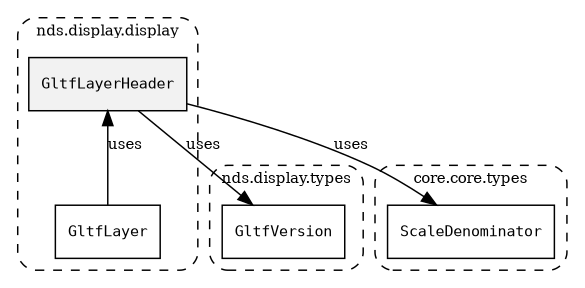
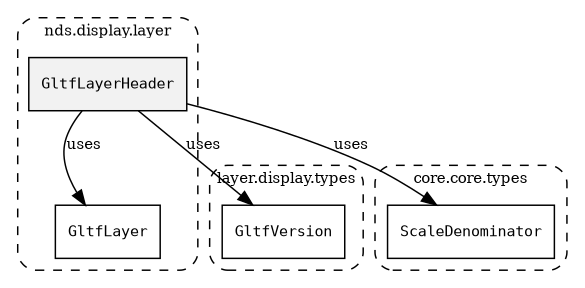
cluster "nds.display.display": label "nds.display.display" -> "nds.display.layer"
edge "GltfLayer" -> "GltfLayerHeader": reversed
cluster "nds.display.types": label "nds.display.types" -> "layer.display.types"
